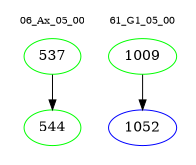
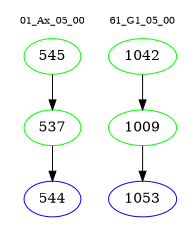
cluster "06_Ax_05_00": label "06_Ax_05_00" -> "01_Ax_05_00"
node "545": added
node "1042": added
node "544": color green -> blue
node "1052": label "1052" -> "1053"
